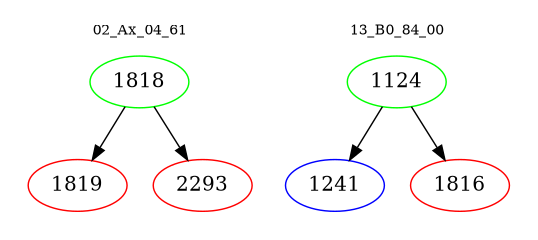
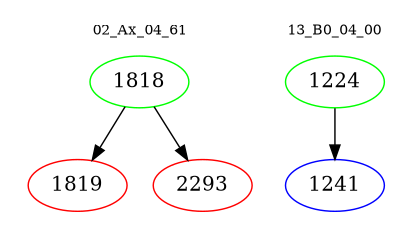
cluster "13_B0_84_00": label "13_B0_84_00" -> "13_B0_04_00"
node "1124": label "1124" -> "1224"
node "1816": removed
